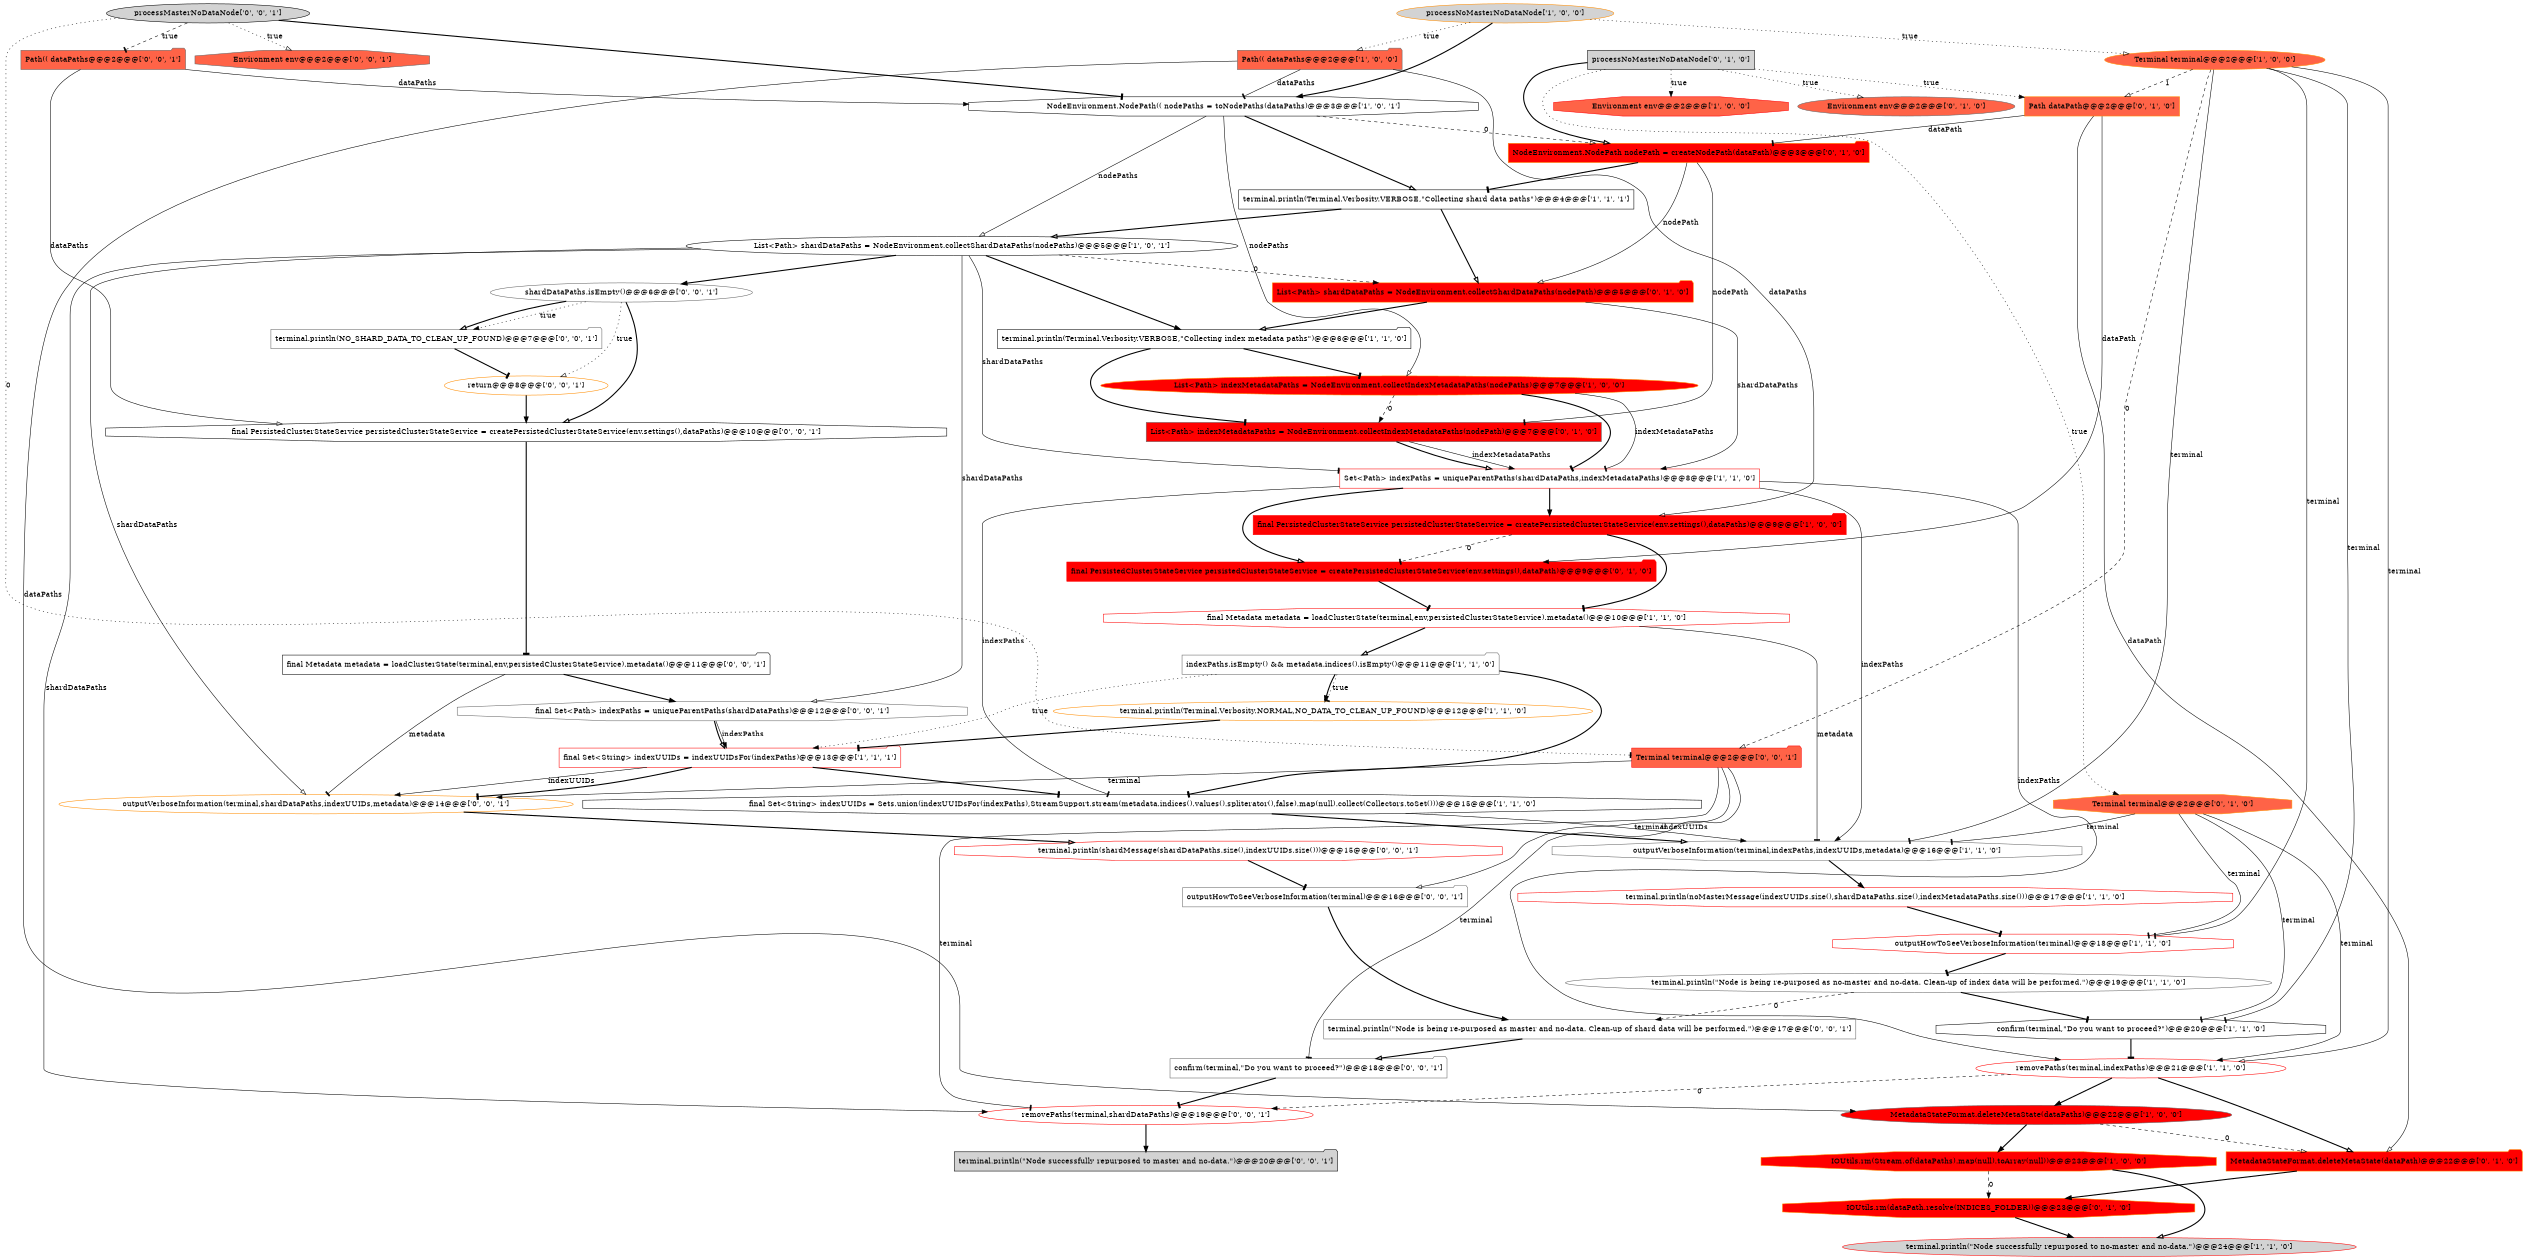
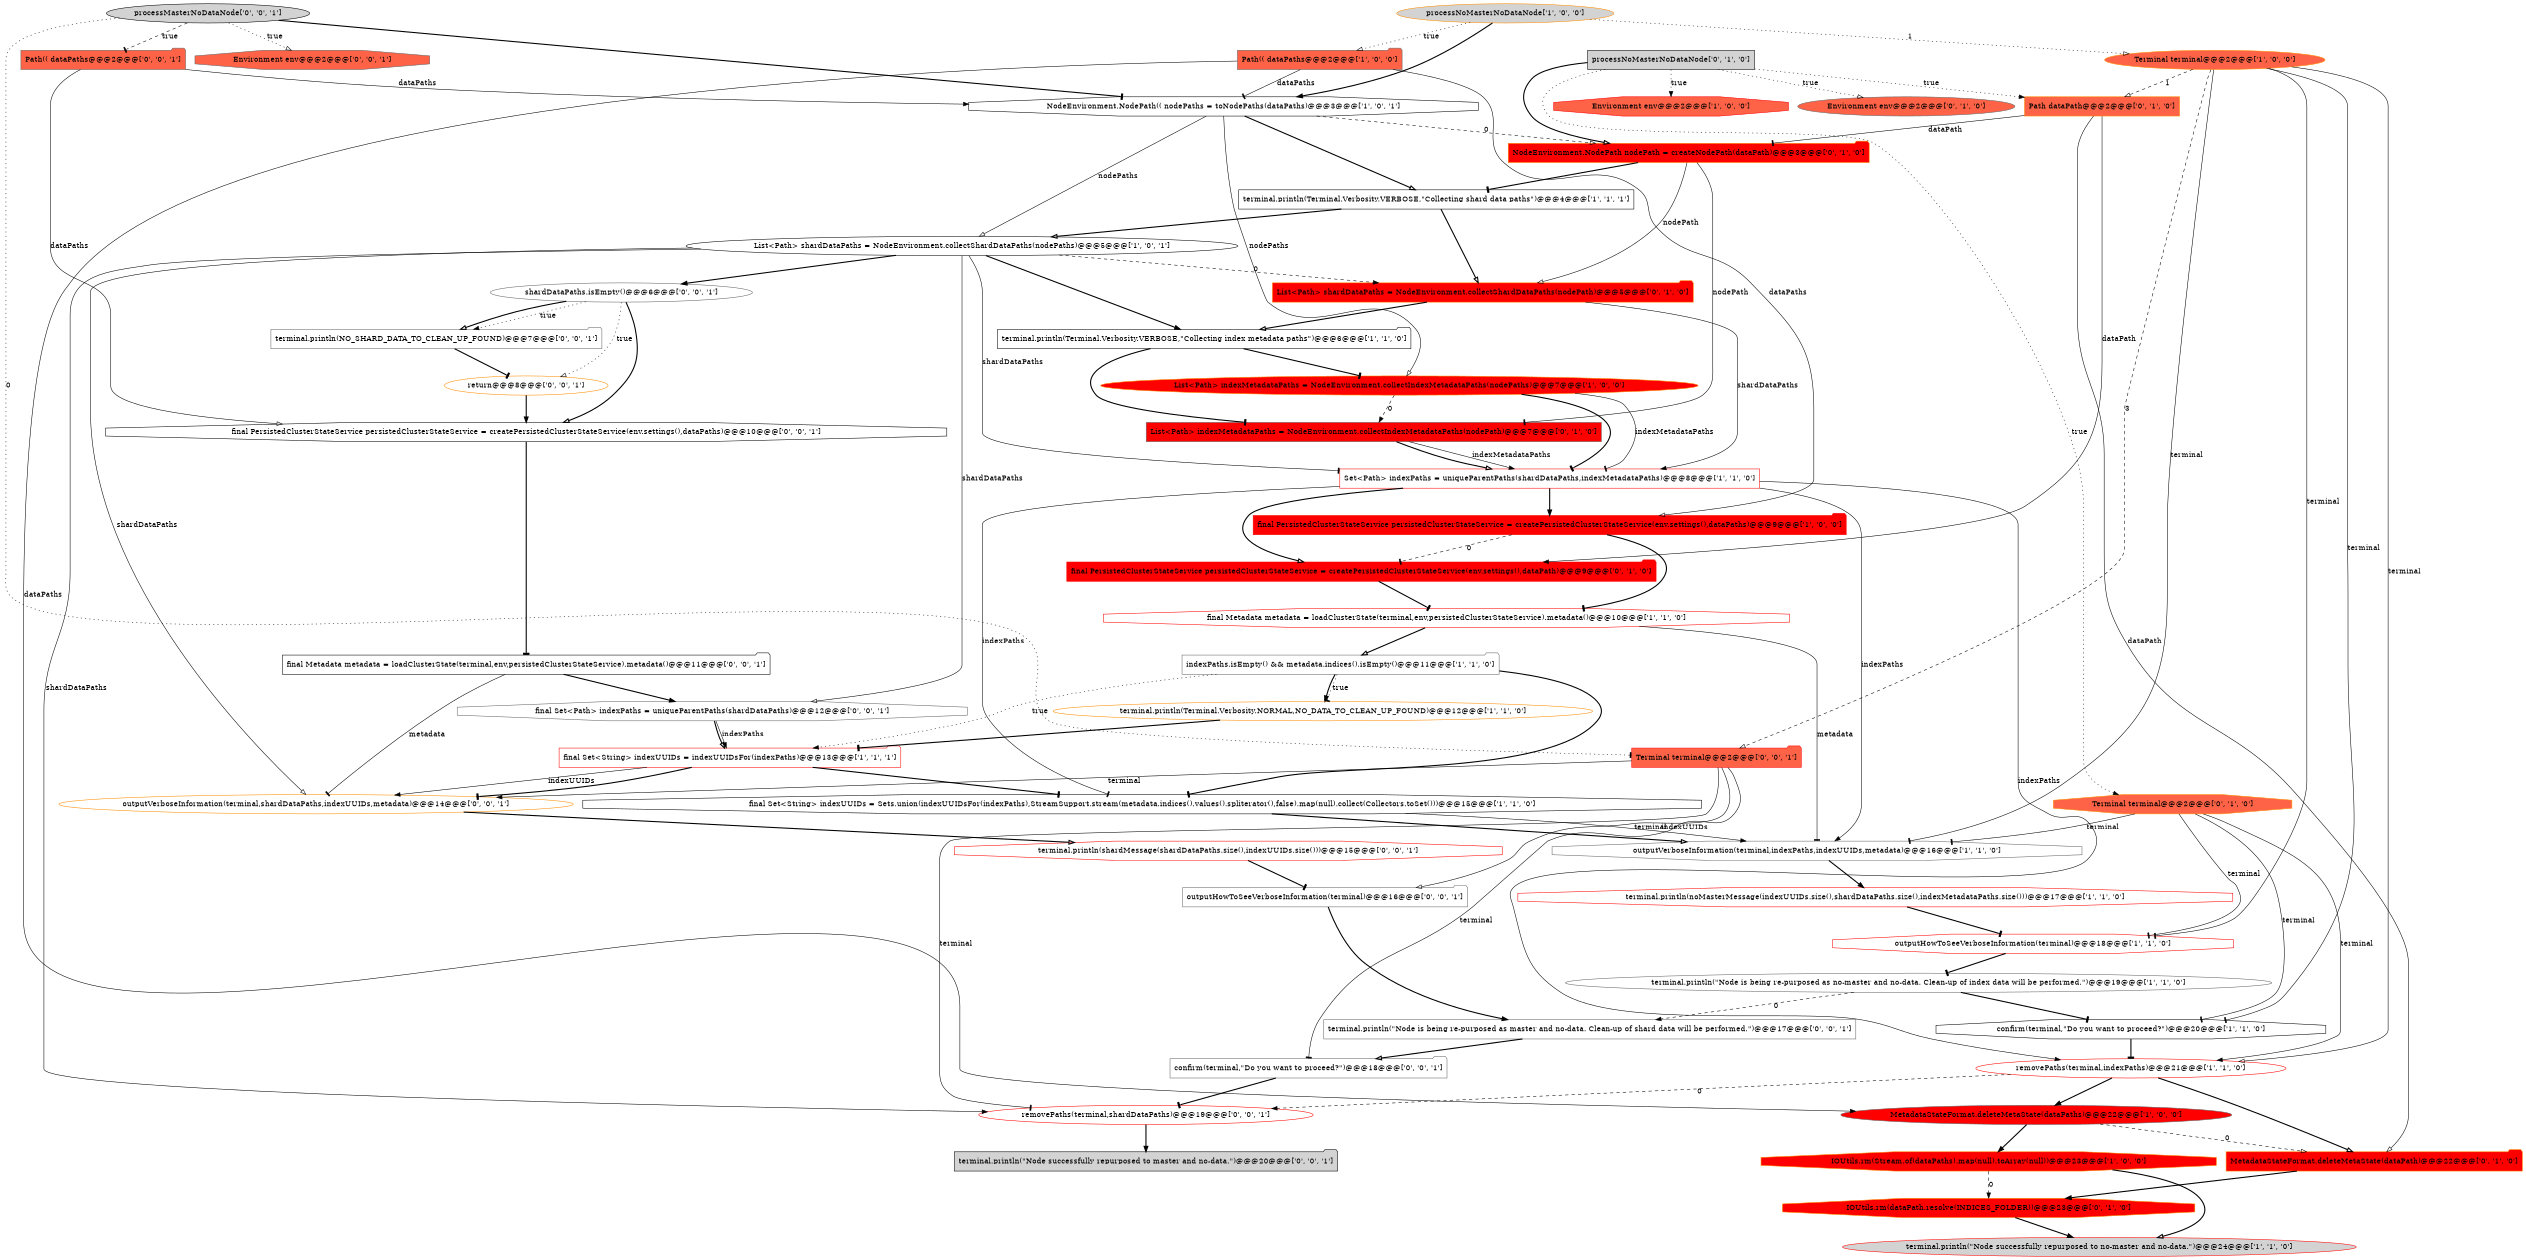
edge "processNoMasterNoDataNode['1', '0', '0']" -> "Terminal terminal@@@2@@@['1', '0', '0']": label "true" -> "1"
edge "Terminal terminal@@@2@@@['1', '0', '0']" -> "Terminal terminal@@@2@@@['0', '0', '1']": label "0" -> "3"
